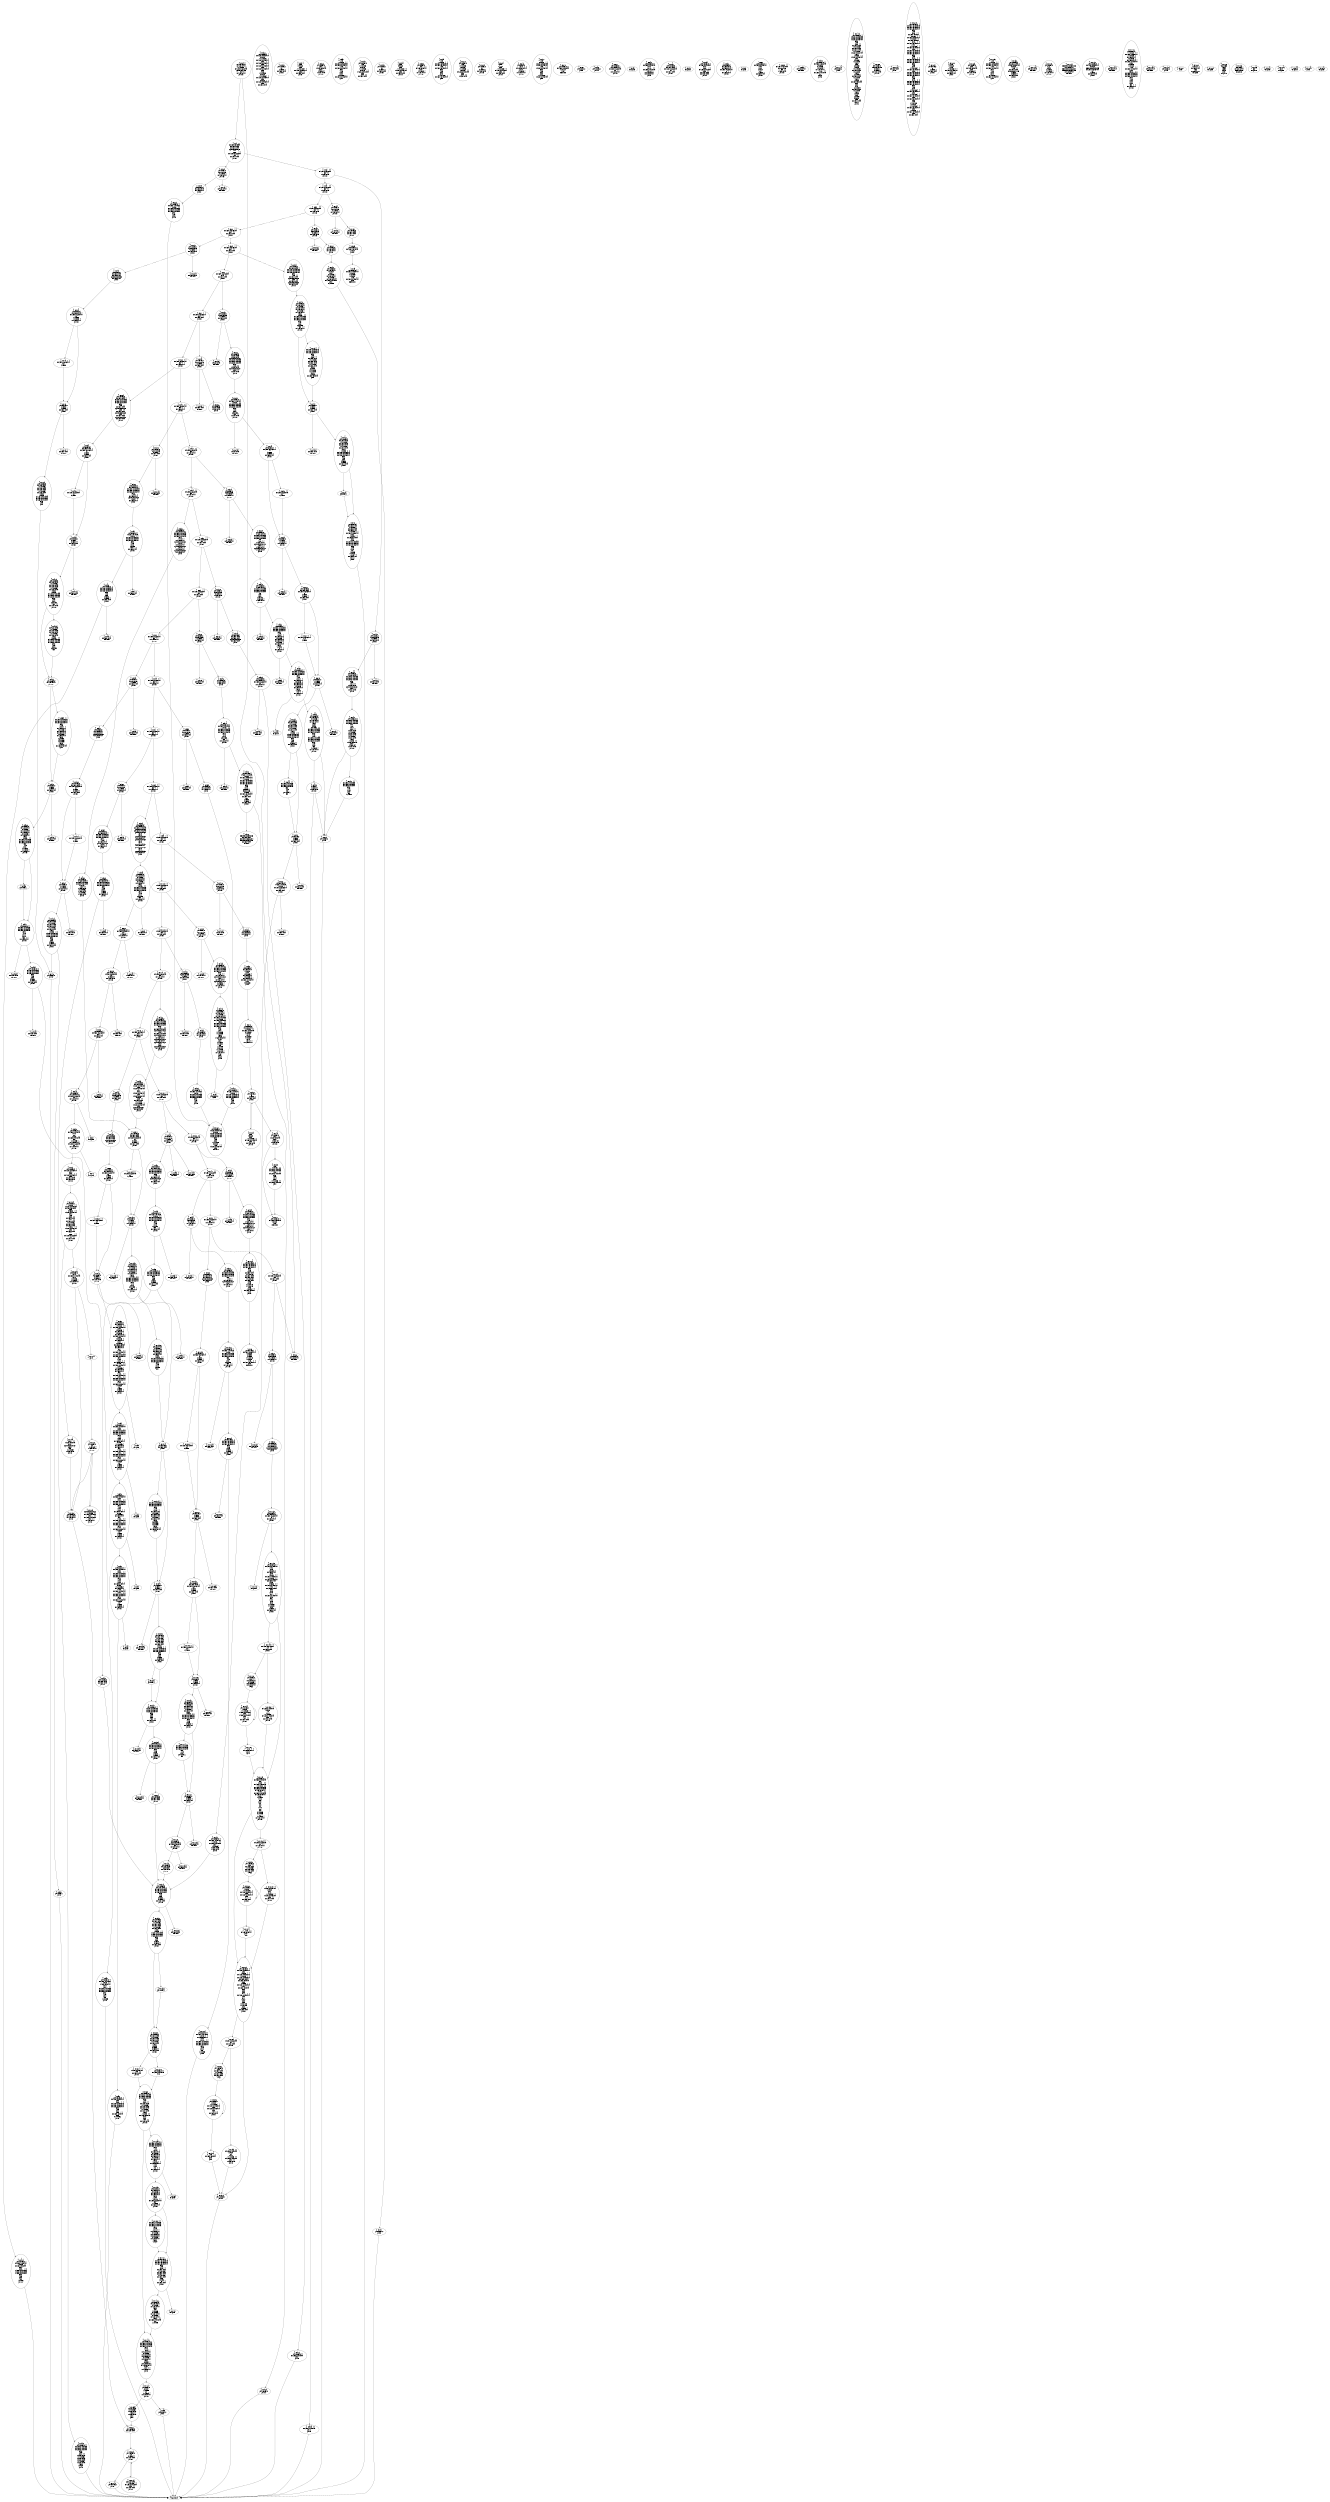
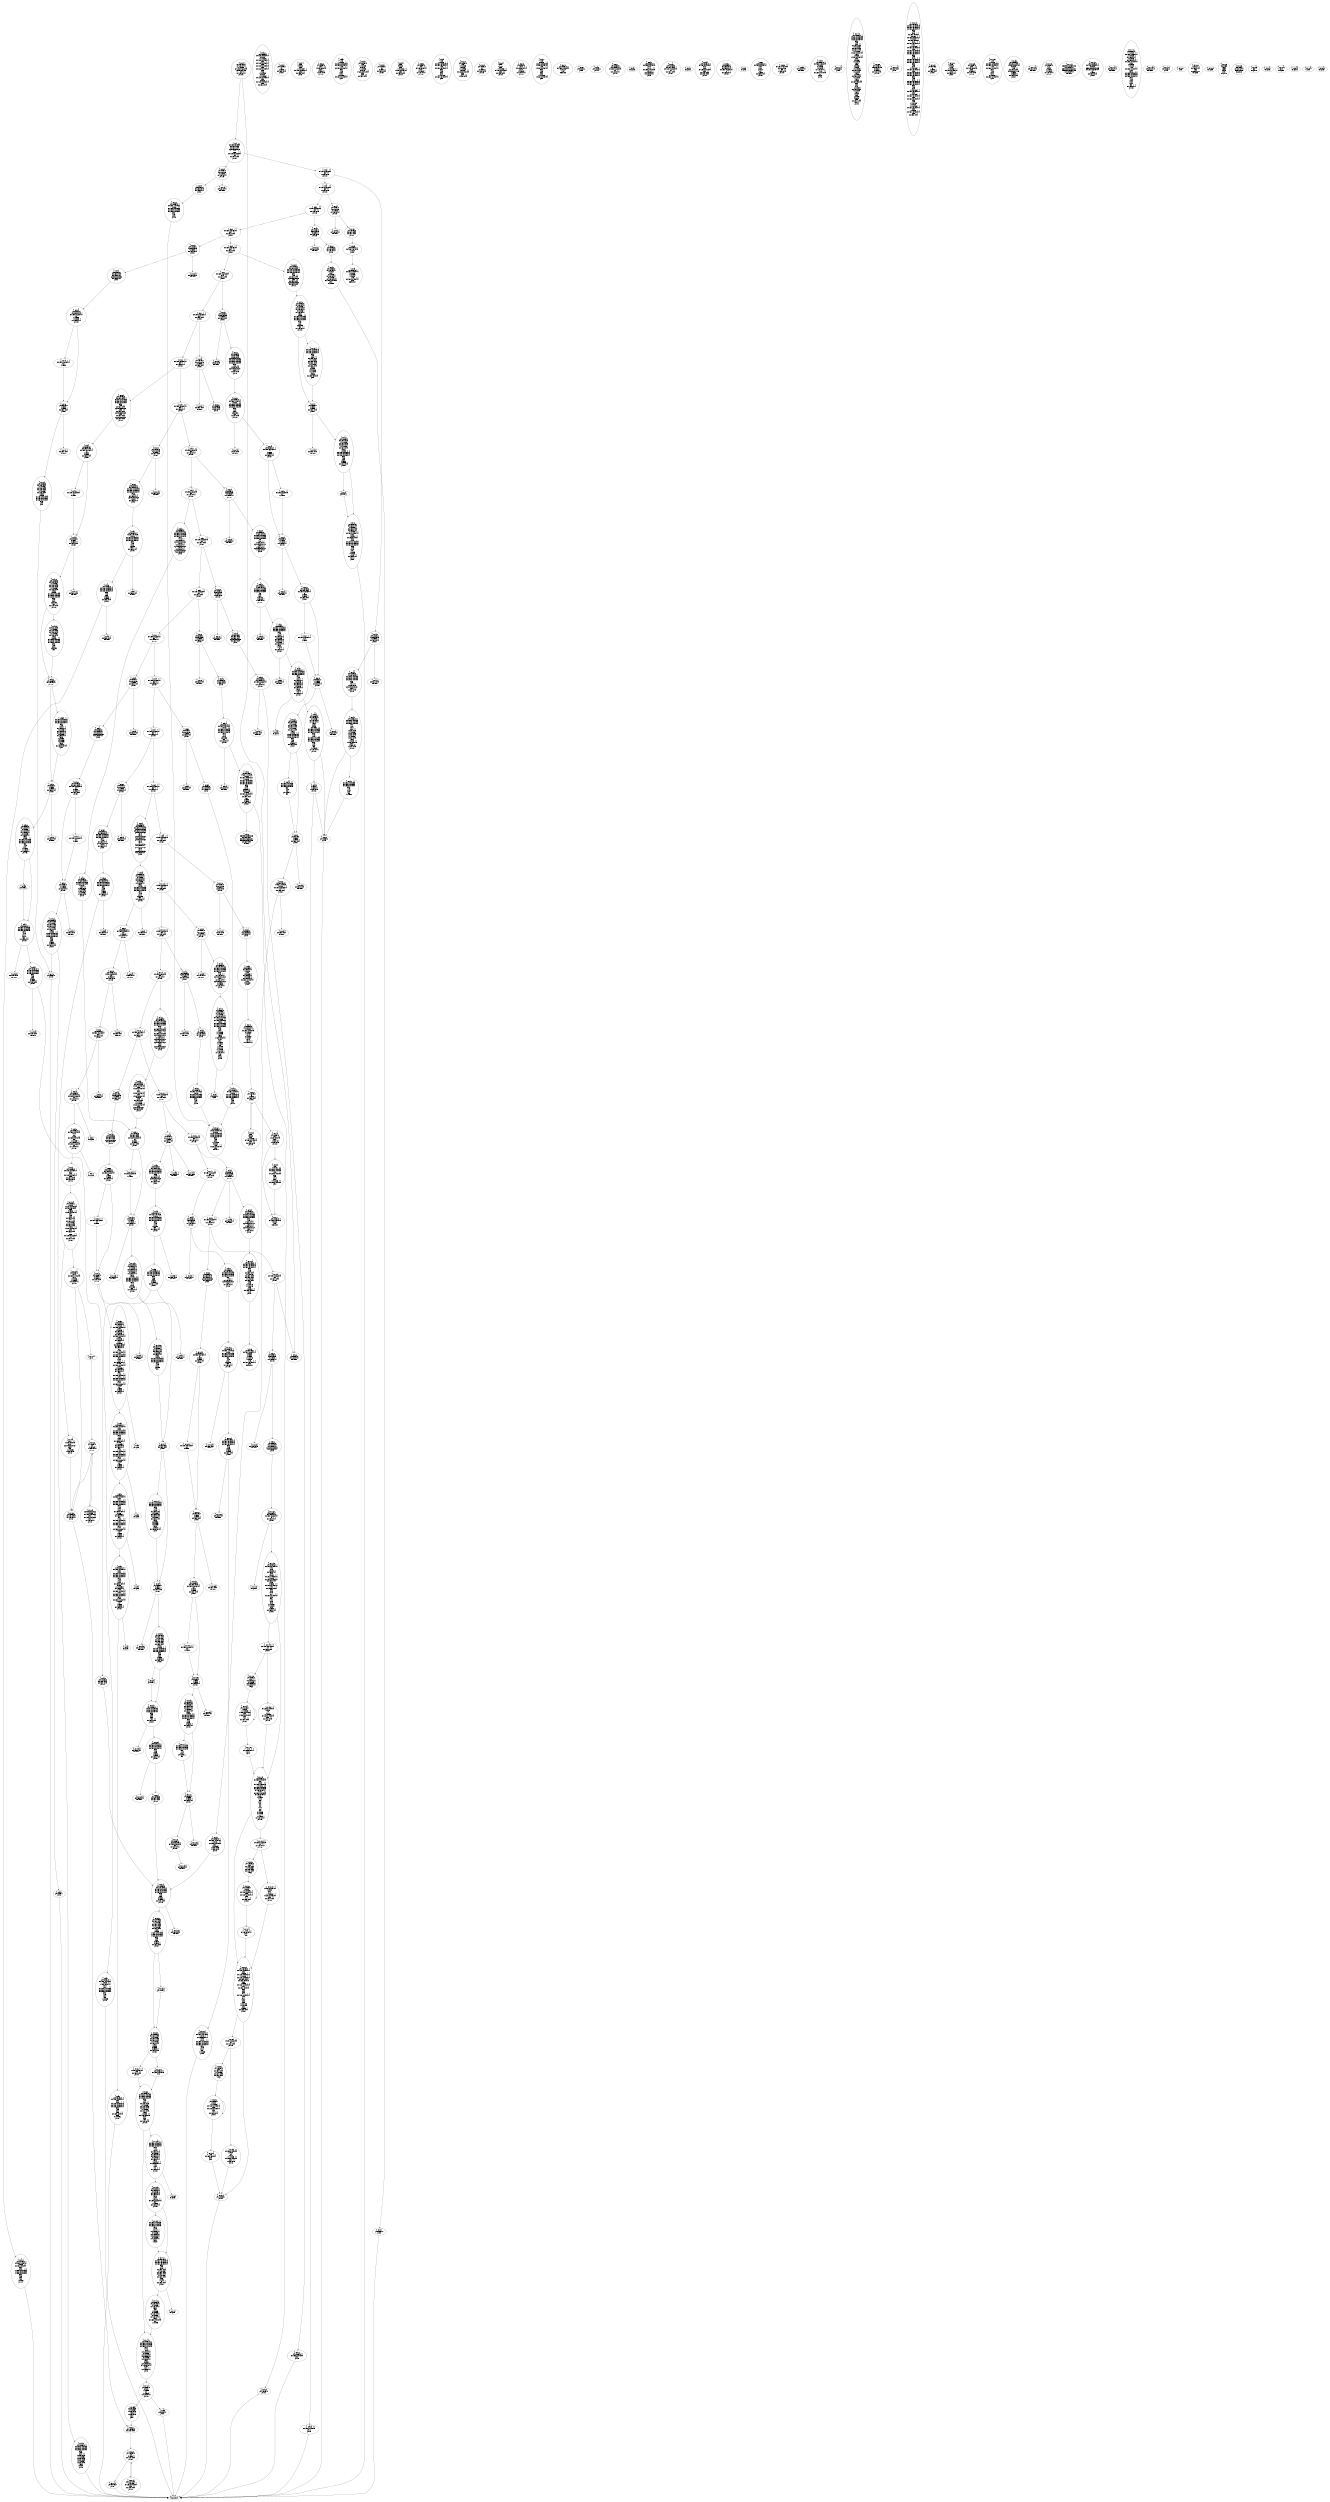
edge "# 0x147 PUSHX LogicData EQ PUSHX Data JUMPI" -> "# 0x152 PUSHX LogicData EQ PUSHX Data JUMPI": now "# 0x4cd JUMPDEST CALLVALUE ISZERO PUSHX Data JUMPI" -> "# 0x152 PUSHX LogicData EQ PUSHX Data JUMPI"
node "# 0x1140 JUMPDEST PUSHX Data CALLER PUSHX Data JUMP": removed
